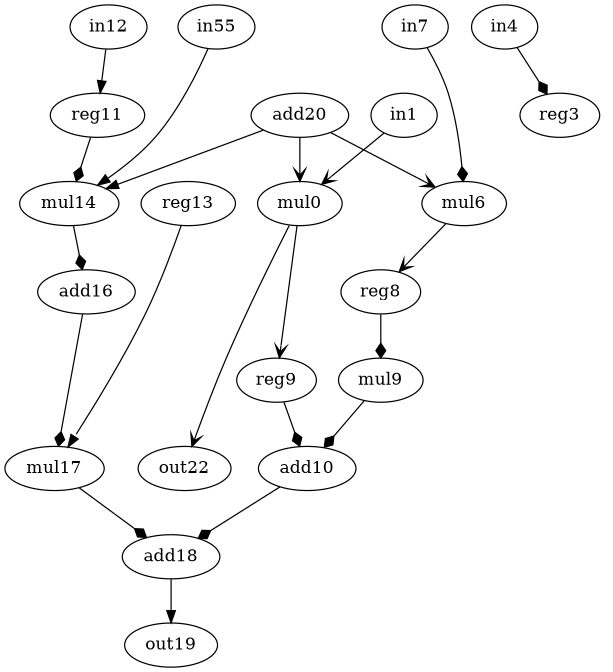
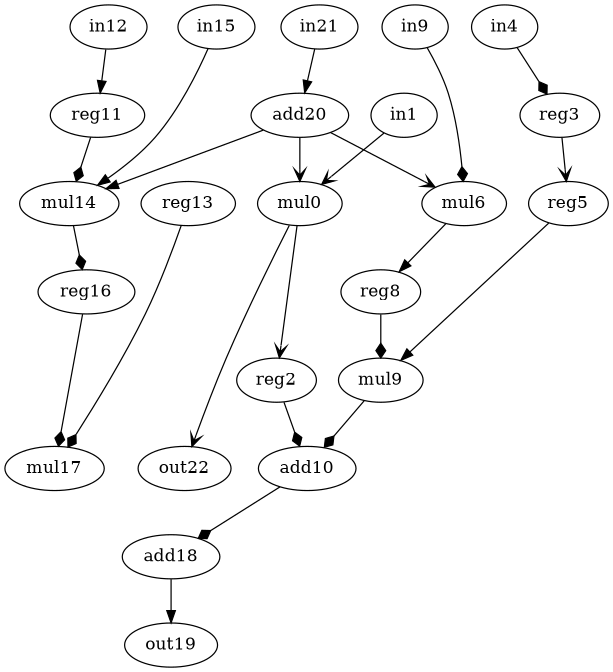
node "in55": label "in55" -> "in15"
node "in21": added
node "in7": label "in7" -> "in9"
node "reg5": added
edge "mul6" -> "reg8": arrowhead vee -> normal
node "add16": label "add16" -> "reg16"
edge "reg13" -> "mul17": arrowhead normal -> diamond
node "reg9": label "reg9" -> "reg2"
edge "mul17" -> "add18": removed
